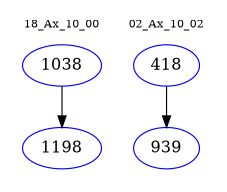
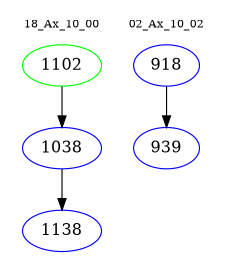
node "1102": added
node "418": label "418" -> "918"
node "1198": label "1198" -> "1138"
